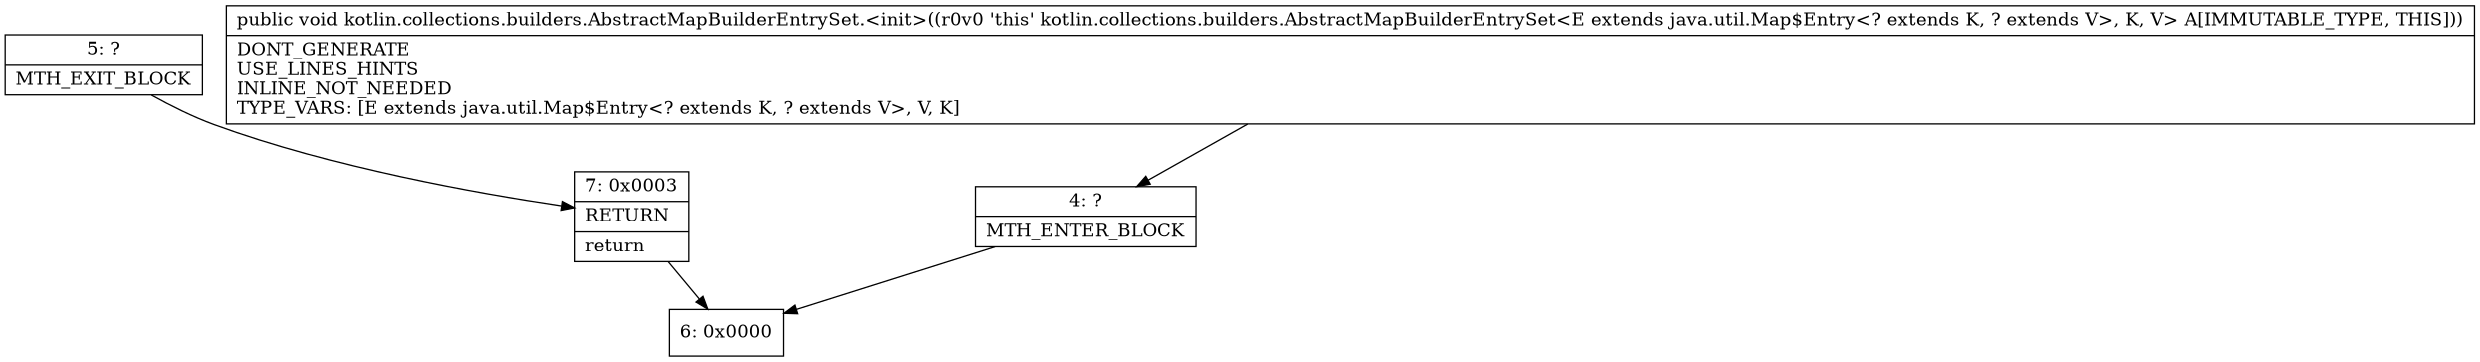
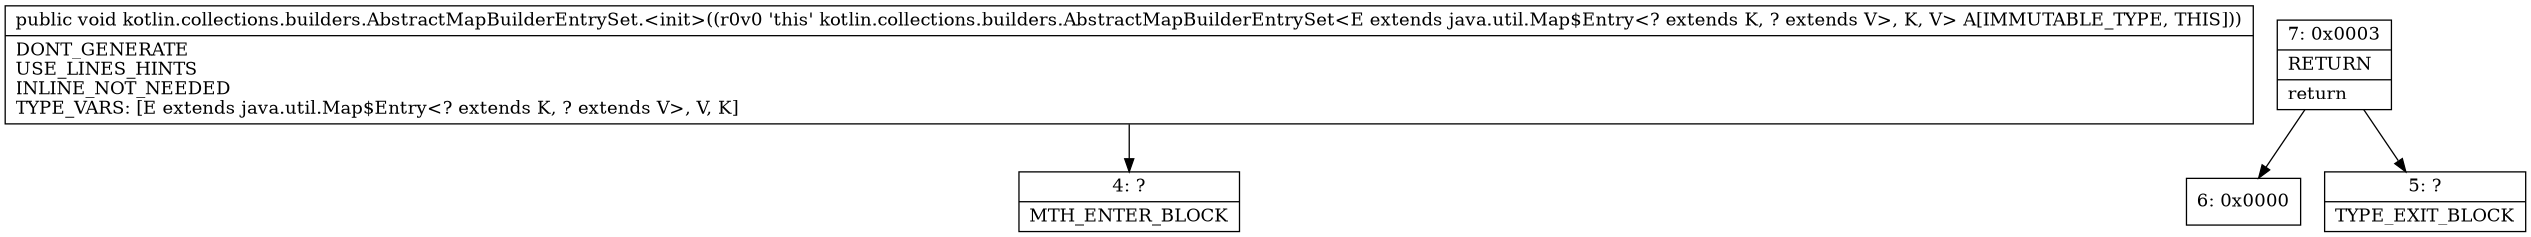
node "5: ?": text "MTH_EXIT_BLOCK" -> "TYPE_EXIT_BLOCK"
edge "5: ?" -> "7: 0x0003": reversed
edge "4: ?" -> "6: 0x0000": removed
